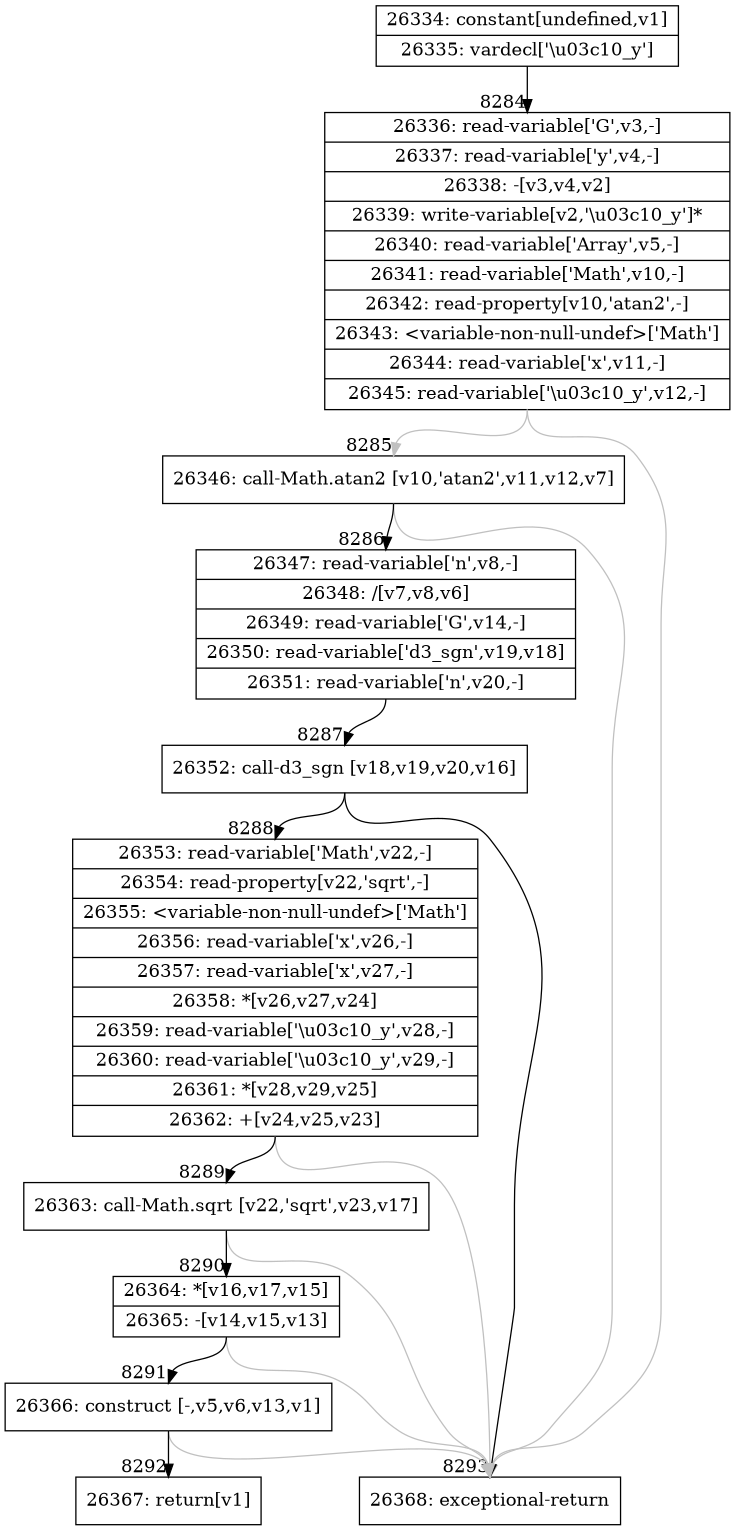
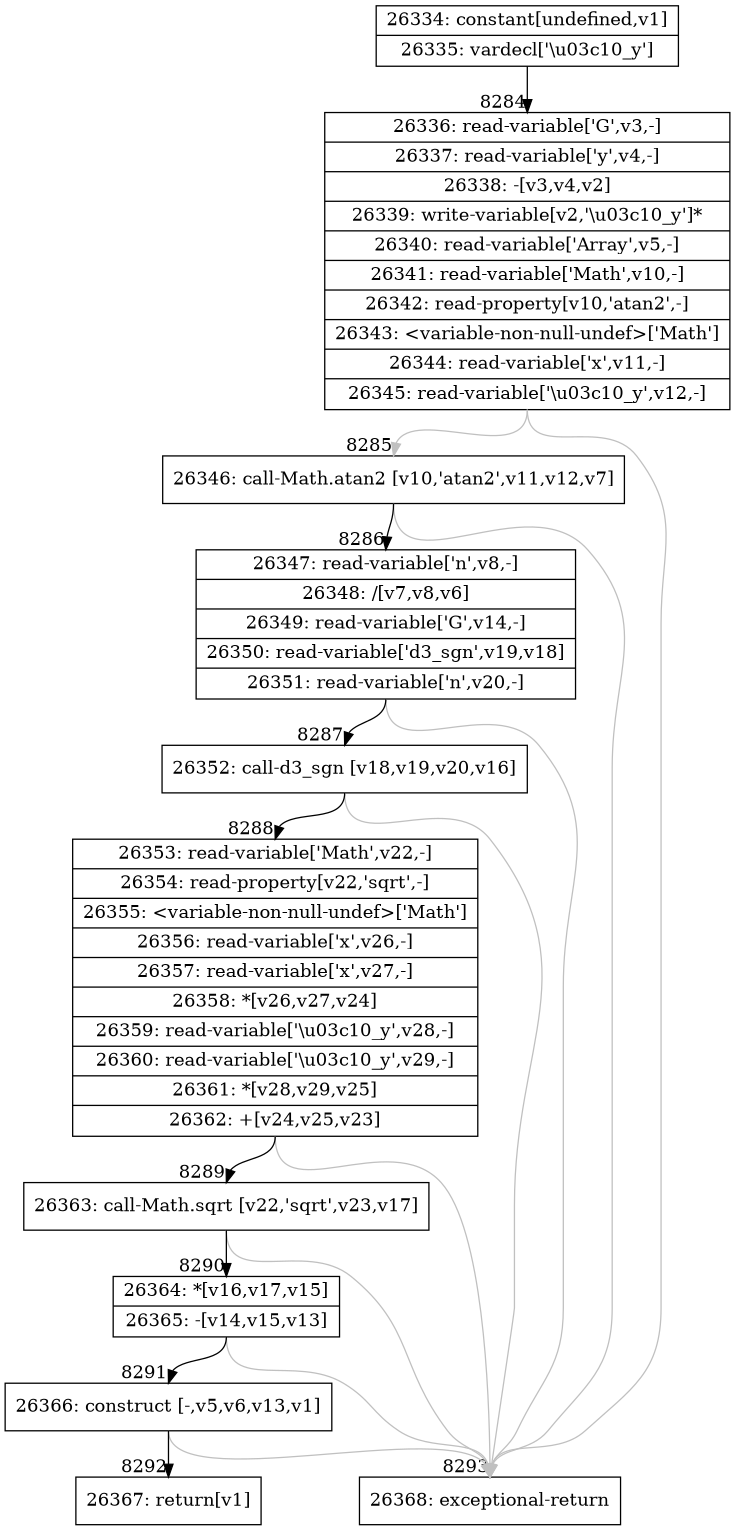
edge "26347: read-variable['n',v8,-]" -> "26368: exceptional-return": added
edge "26352: call-d3_sgn [v18,v19,v20,v16]" -> "26368: exceptional-return": color black -> gray
